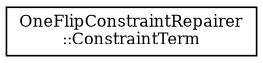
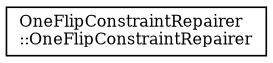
node "OneFlipConstraintRepairer ::ConstraintTerm": label "OneFlipConstraintRepairer ::ConstraintTerm" -> "OneFlipConstraintRepairer ::OneFlipConstraintRepairer"
